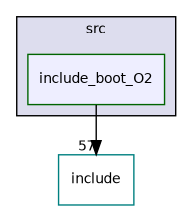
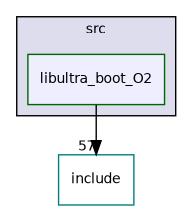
node "include_boot_O2": label "include_boot_O2" -> "libultra_boot_O2"
